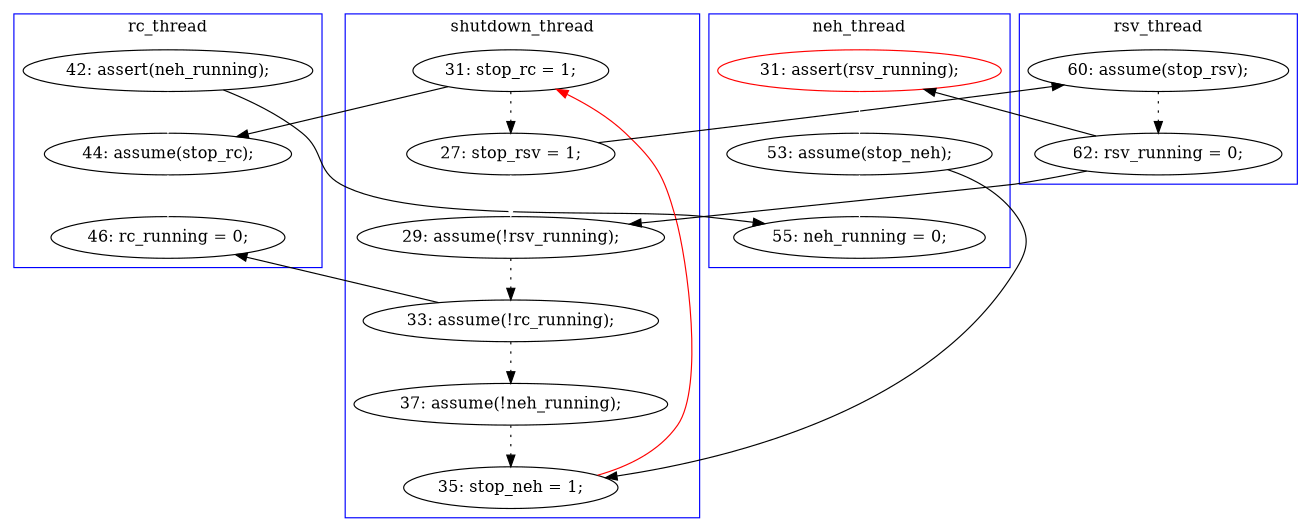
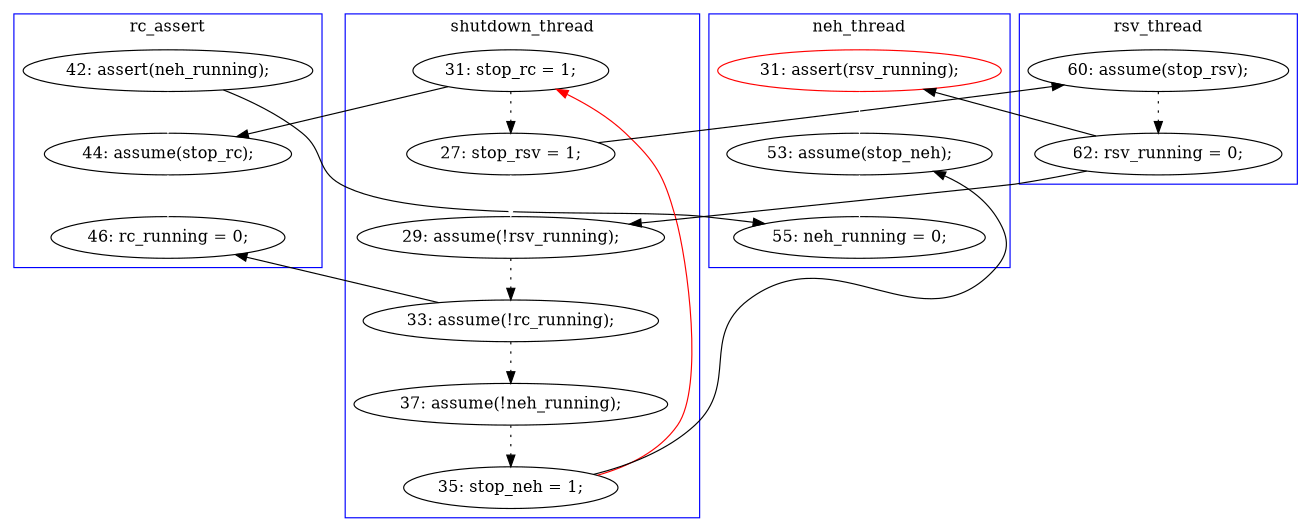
cluster "rc_thread": label "rc_thread" -> "rc_assert"
edge "53: assume(stop_neh);" -> "35: stop_neh = 1;": reversed
